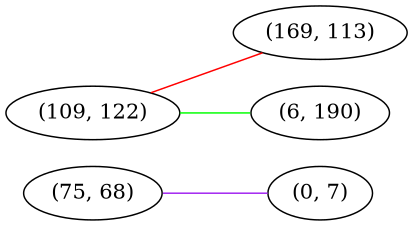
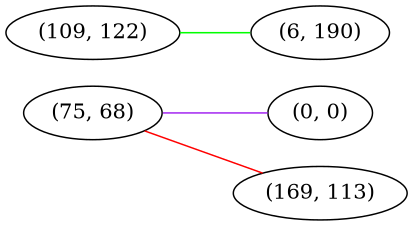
edge "(169, 113)" -- "(109, 122)": now "(169, 113)" -- "(75, 68)"
node "(0, 7)": label "(0, 7)" -> "(0, 0)"
